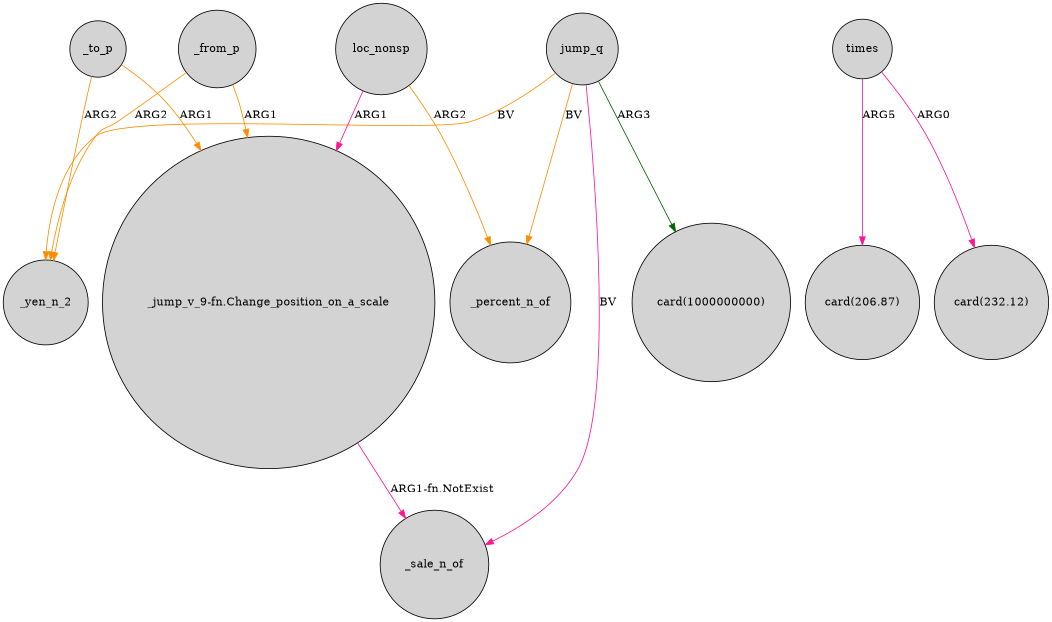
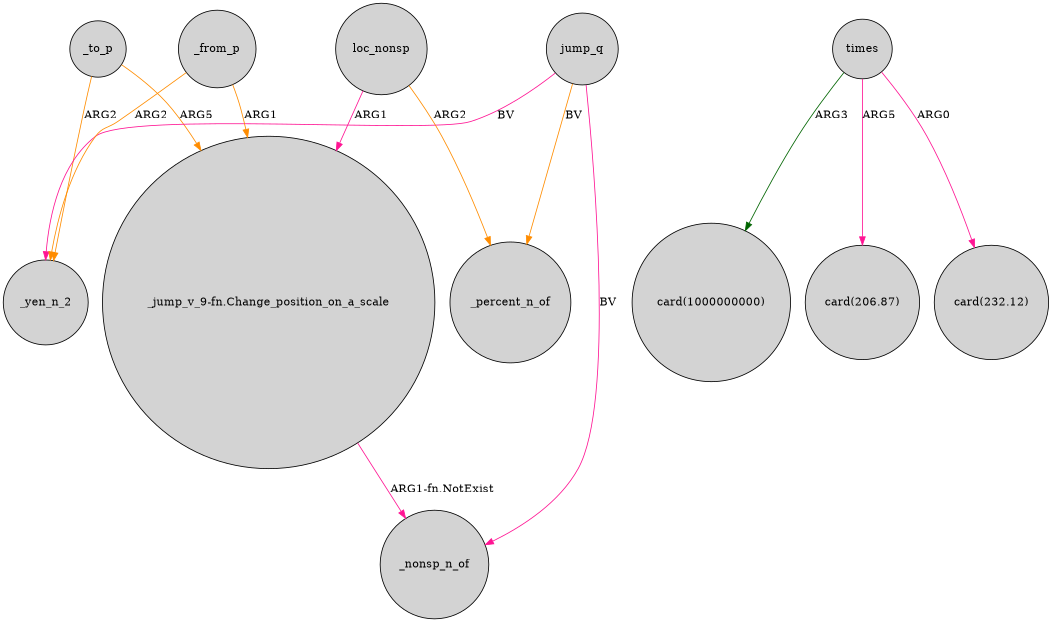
edge "_to_p" -> "_jump_v_9-fn.Change_position_on_a_scale": label "ARG1" -> "ARG5"
edge "jump_q" -> "_yen_n_2": color darkorange -> deeppink
edge "jump_q" -> "card(1000000000)": now "times" -> "card(1000000000)"
node "_sale_n_of": label "_sale_n_of" -> "_nonsp_n_of"
